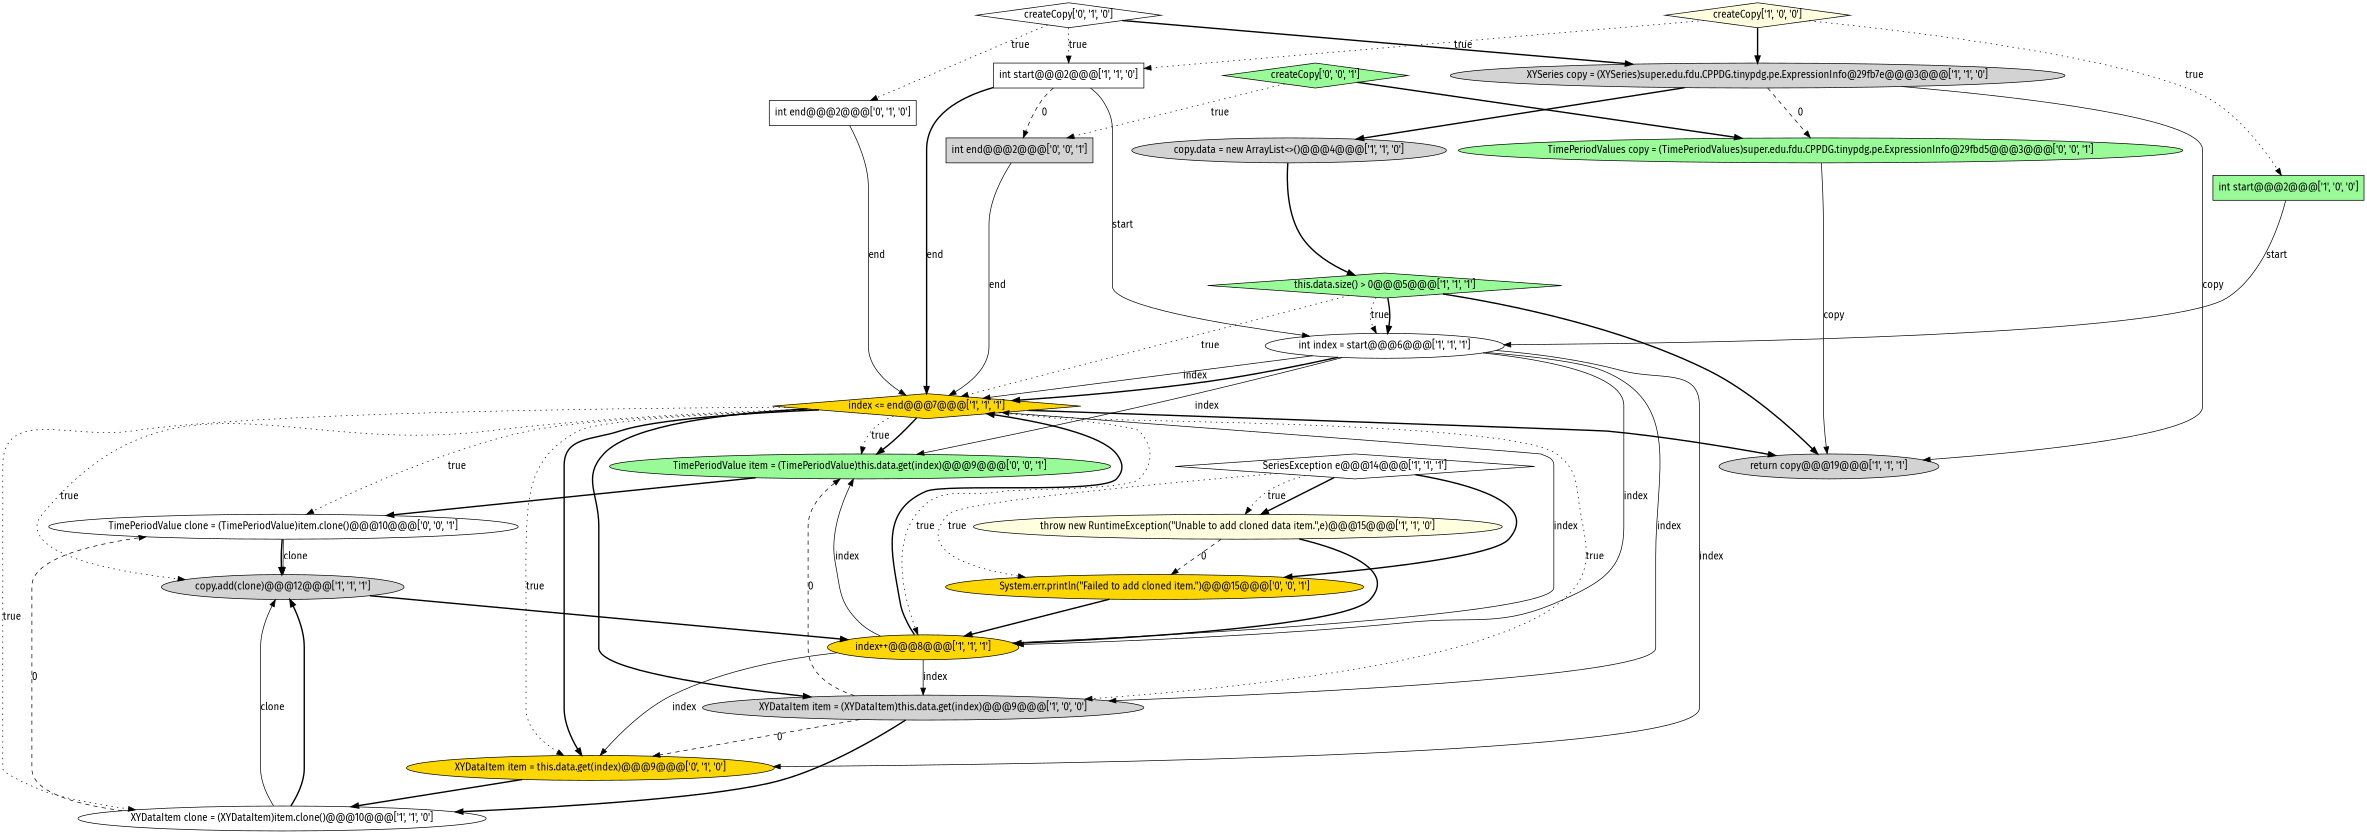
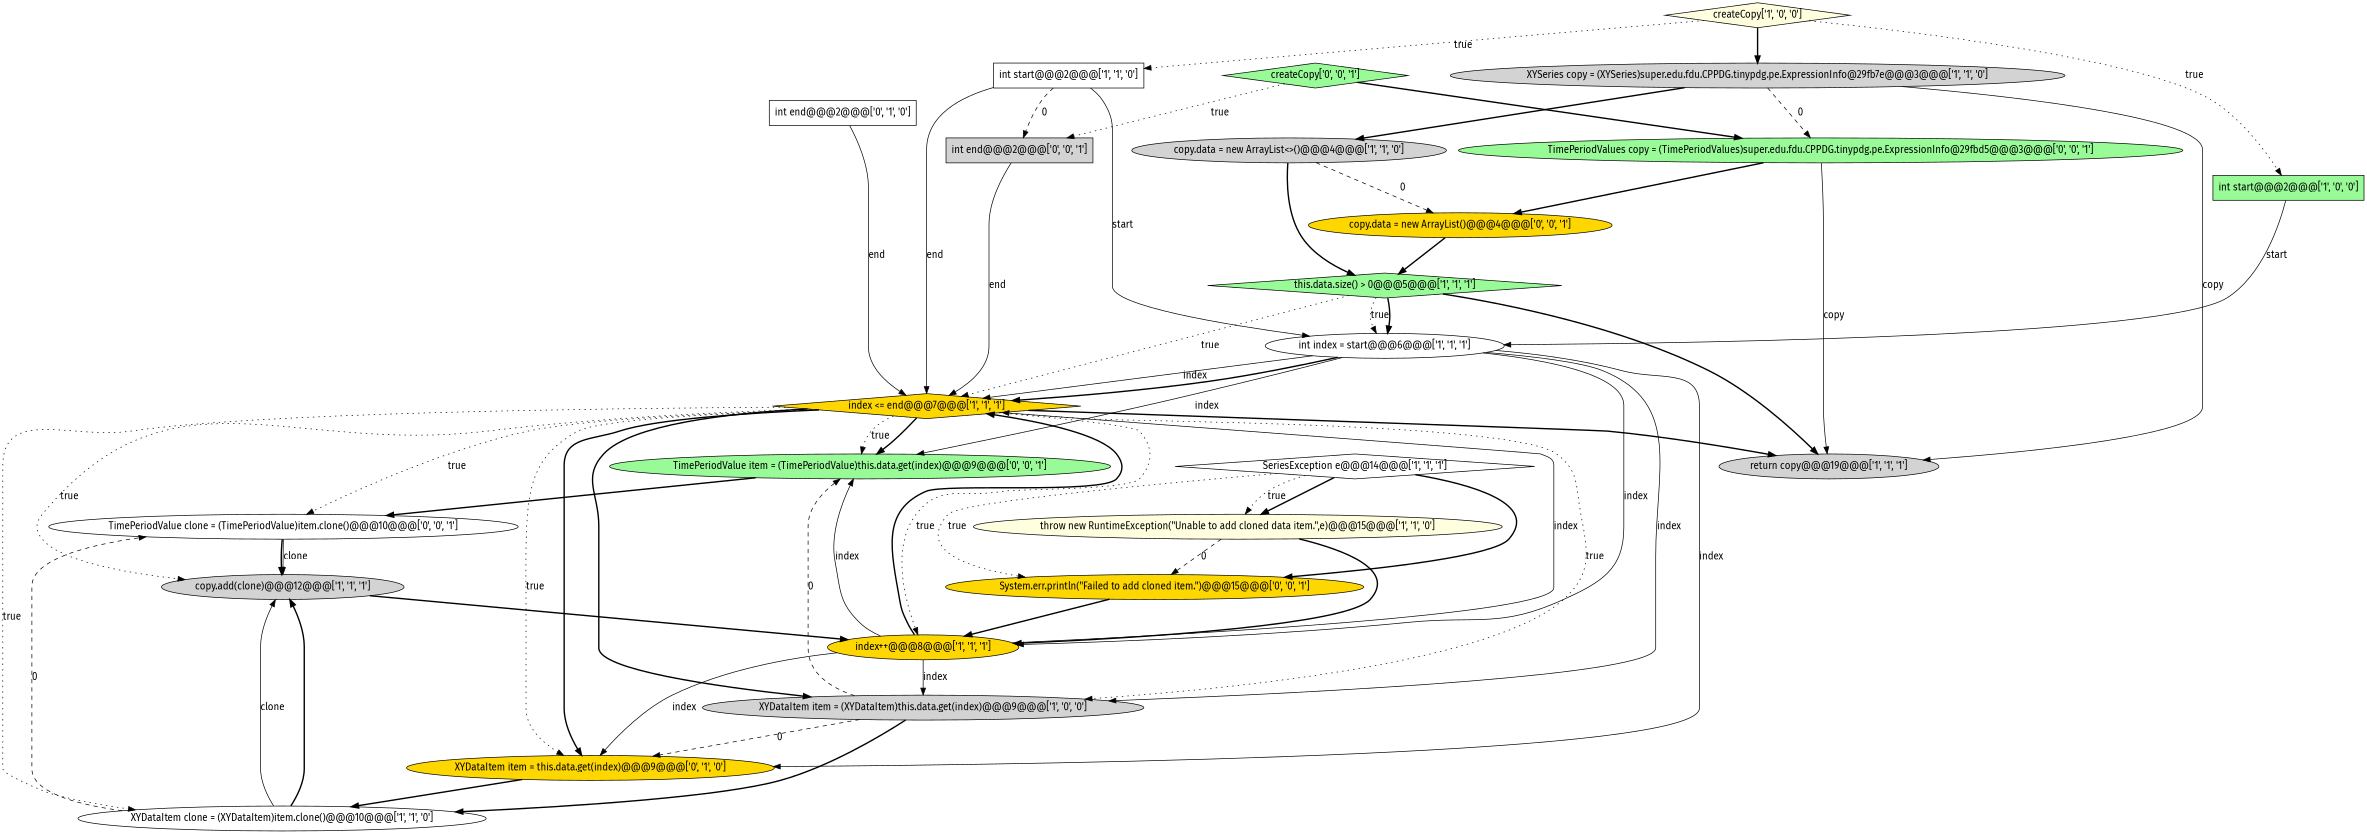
node "createCopy['0', '1', '0']": removed
edge "int start@@@2@@@['1', '1', '0']" -> "index <= end@@@7@@@['1', '1', '1']": style bold -> solid
node "copy.data = new ArrayList()@@@4@@@['0', '0', '1']": added
